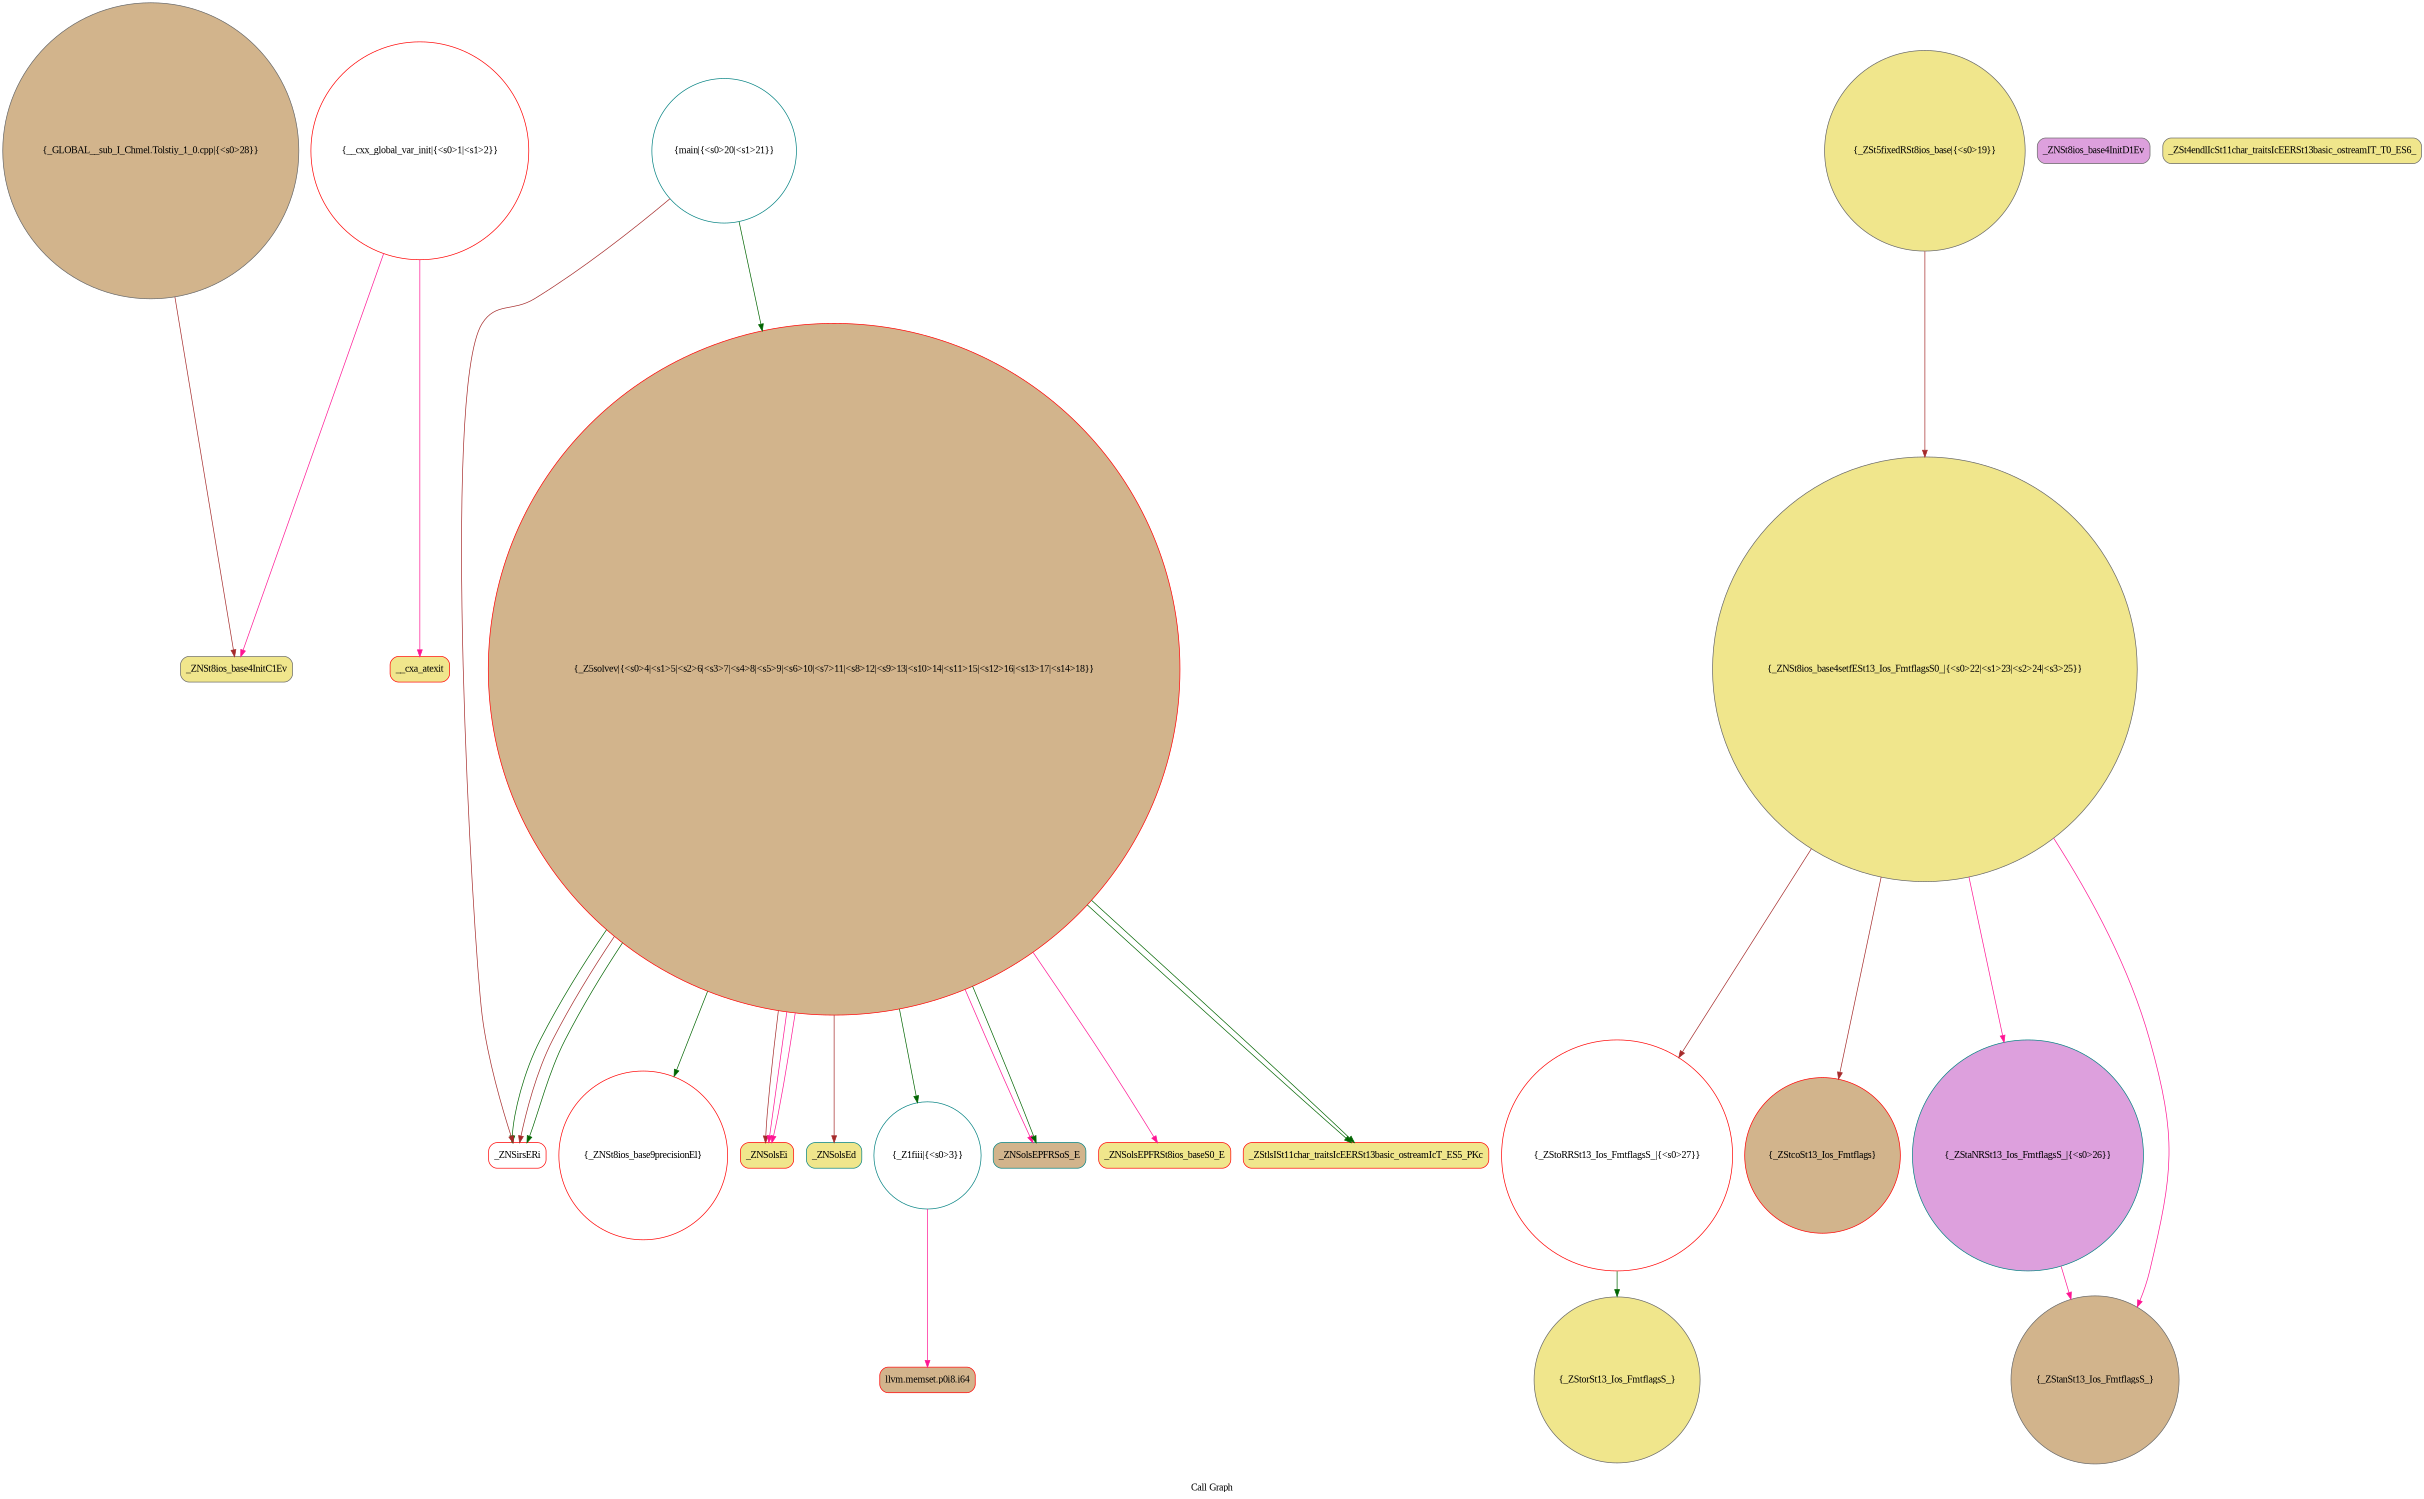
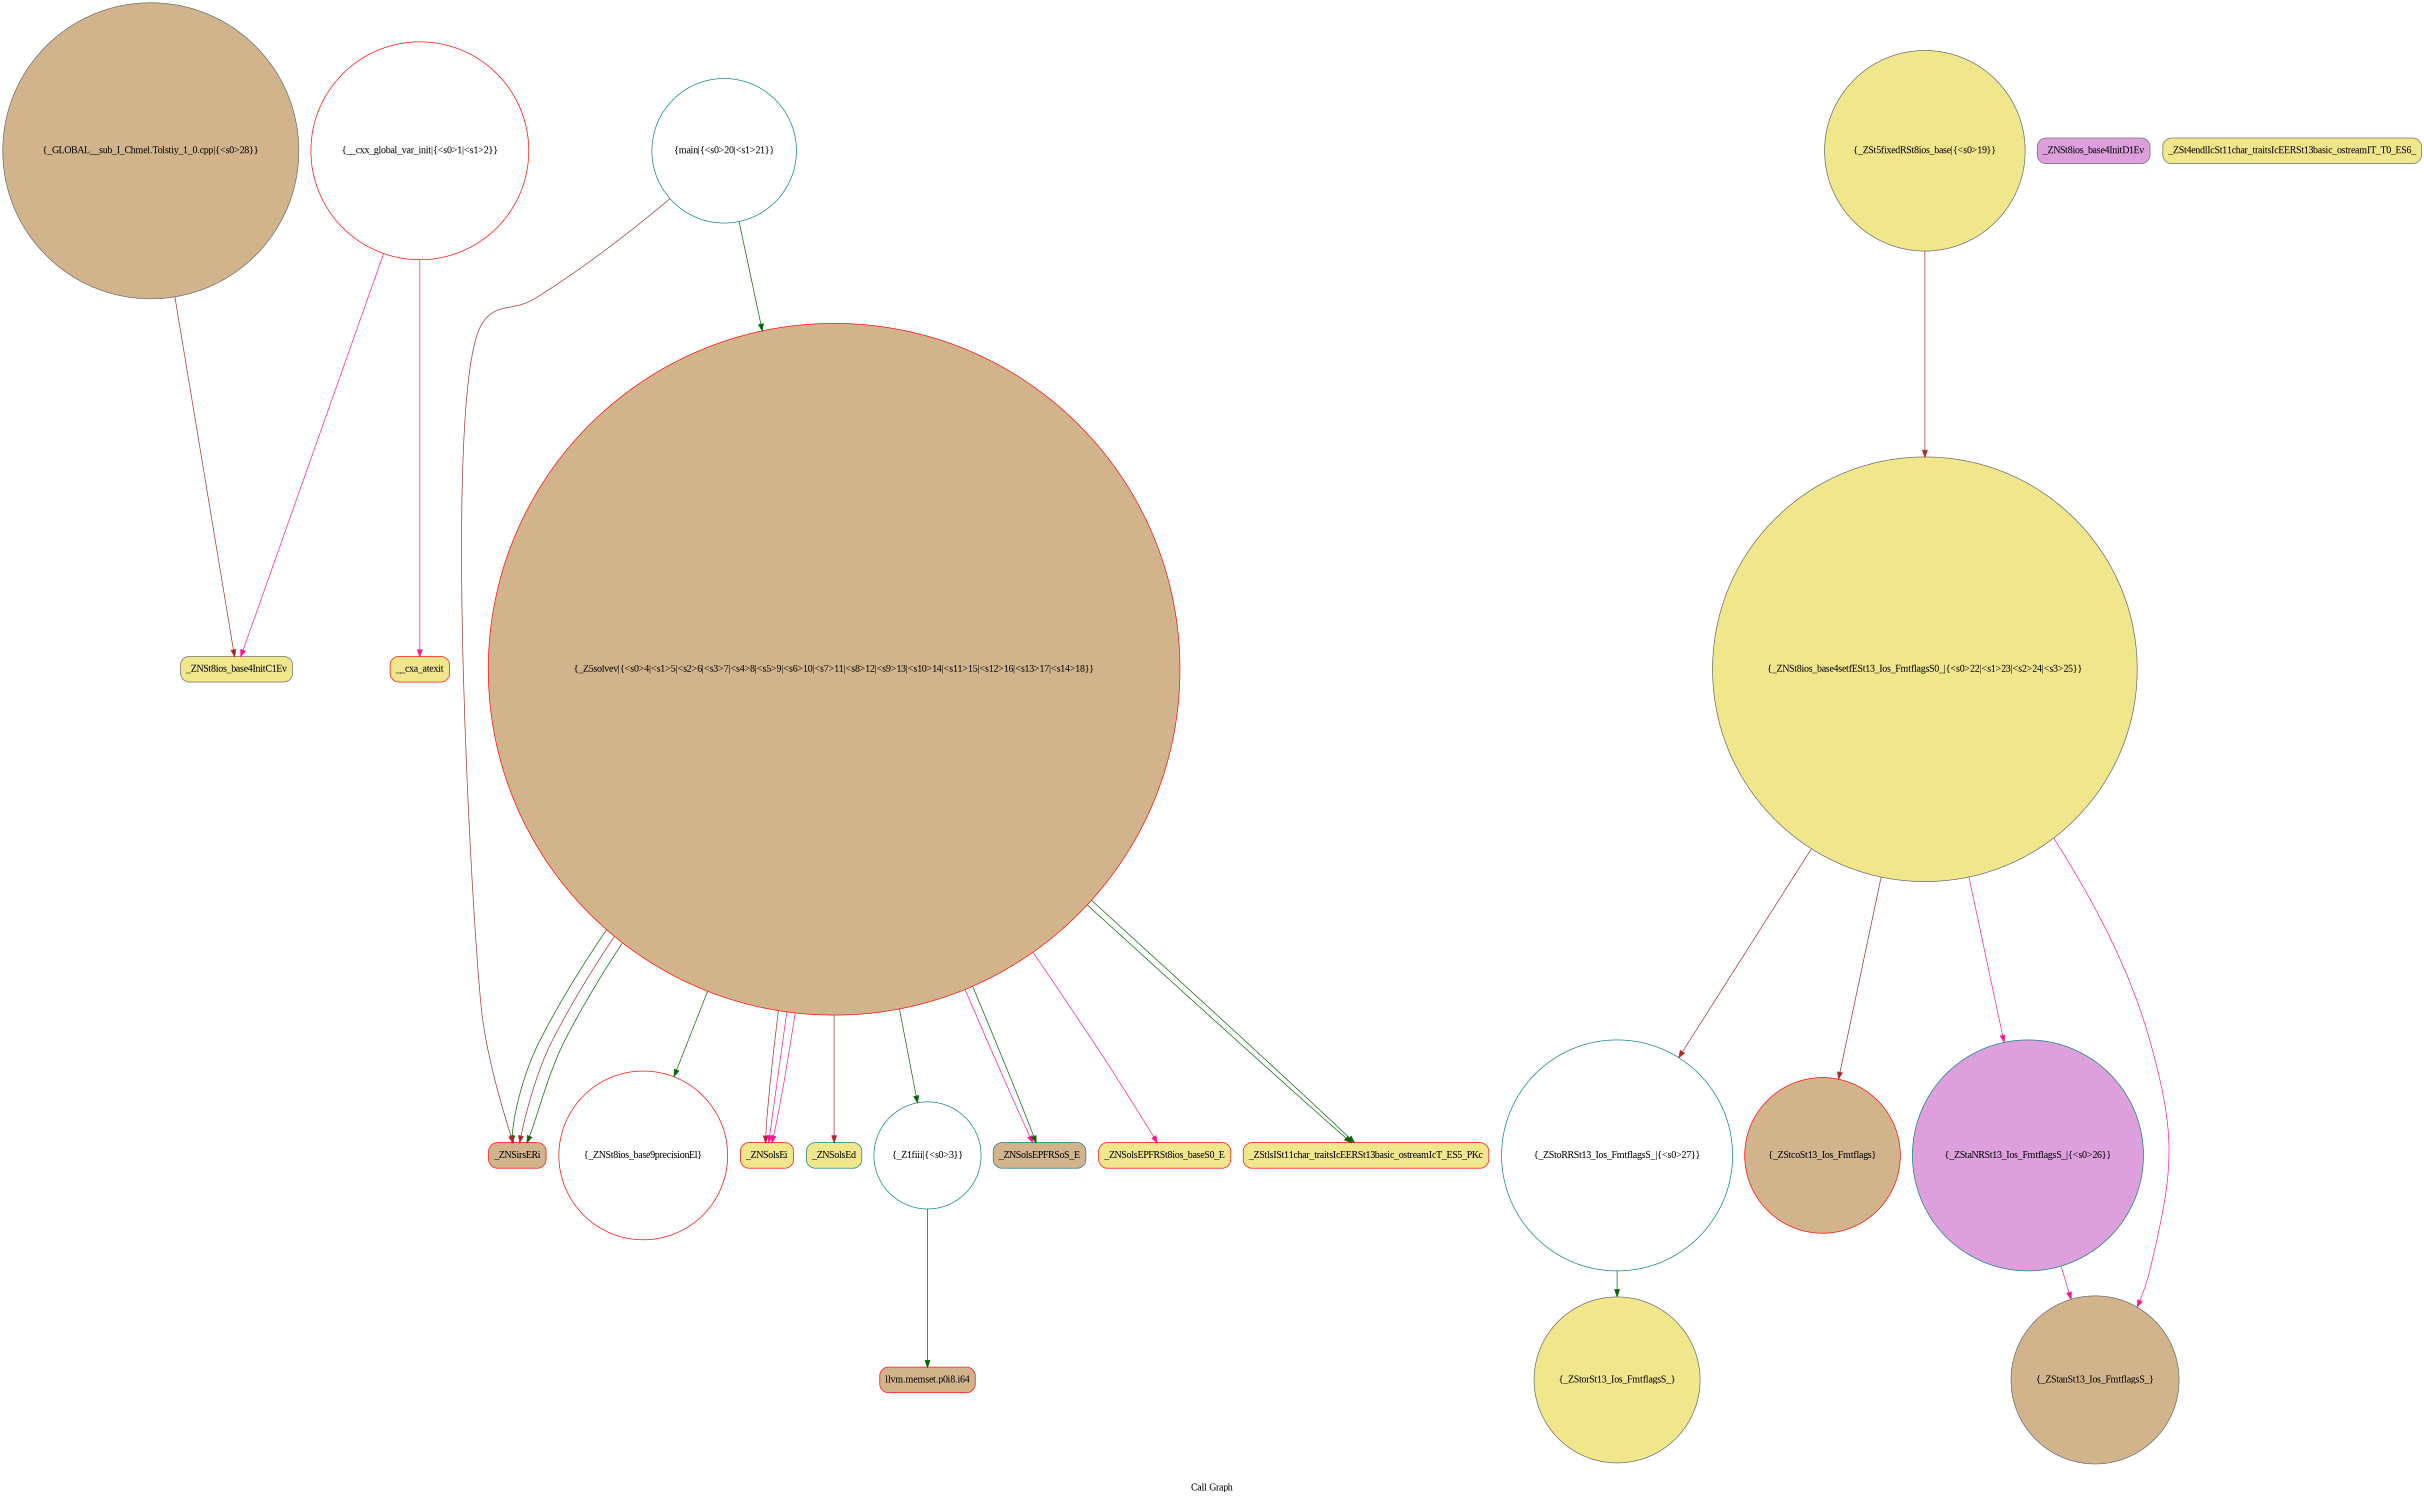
node "_ZNSirsERi": fillcolor white -> tan
node "{_ZStoRRSt13_Ios_FmtflagsS_|{<s0>27}}": color red -> teal
edge "{_Z1fiii|{<s0>3}}" -> "llvm.memset.p0i8.i64": color deeppink -> darkgreen
